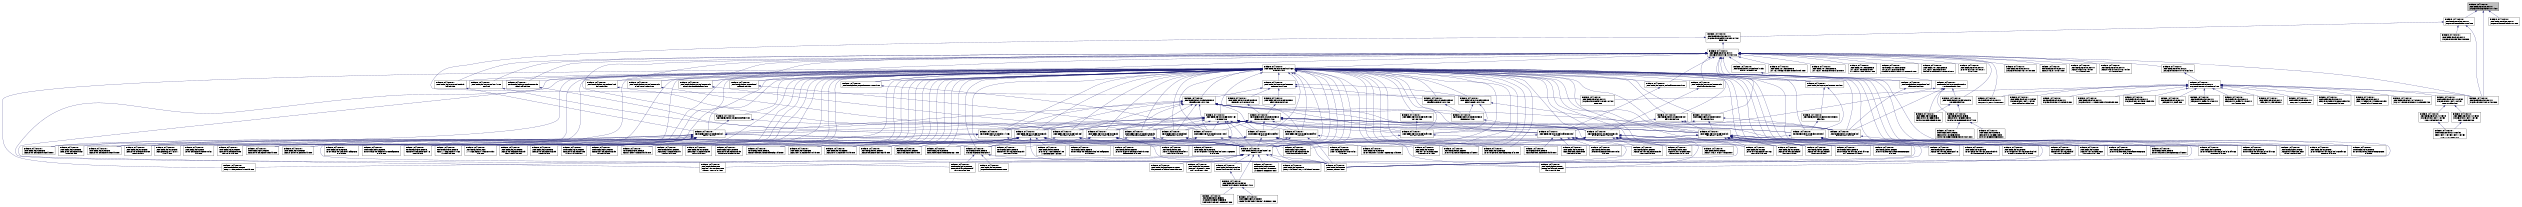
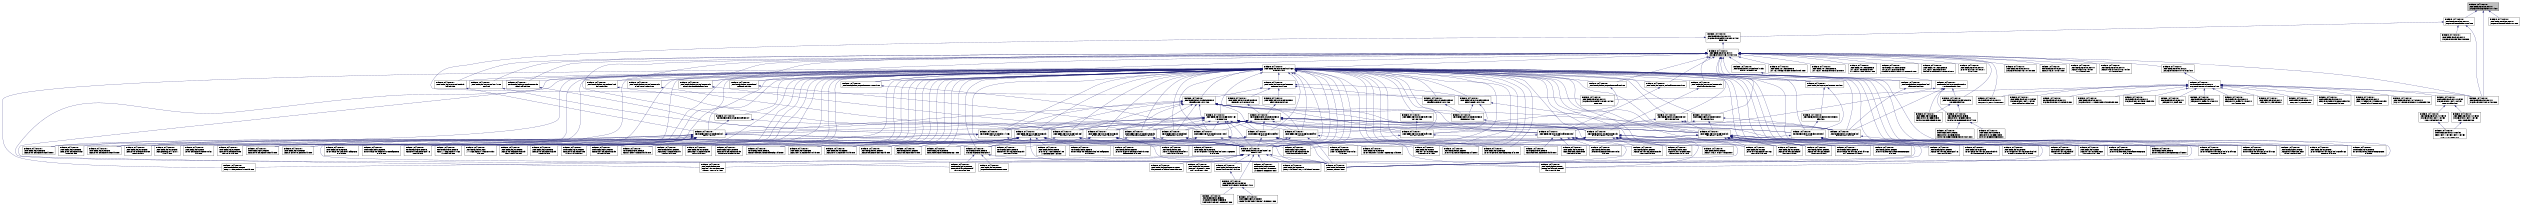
node "3rdParty/trilinos-nox /packages/belos/src/BelosPCPGIter.hpp": added
node "3rdParty/trilinos-nox /packages/belos/src/BelosCGIter.hpp": label "3rdParty/trilinos-nox /packages/belos/src/BelosCGIter.hpp" -> "3rdParty/trilinos-nox /packages/belos/src/BelosCGIter.util"
